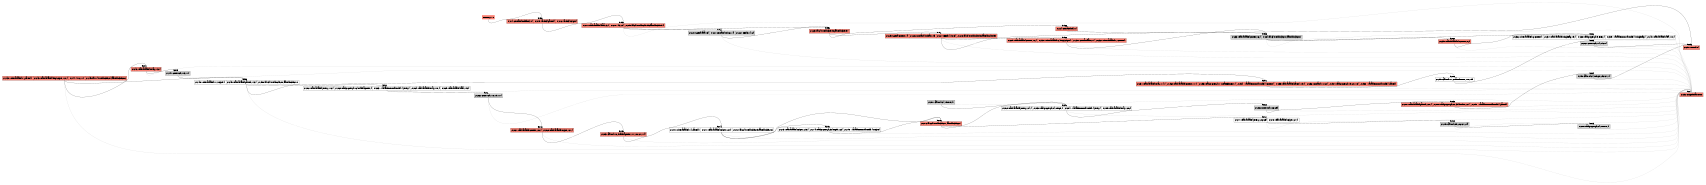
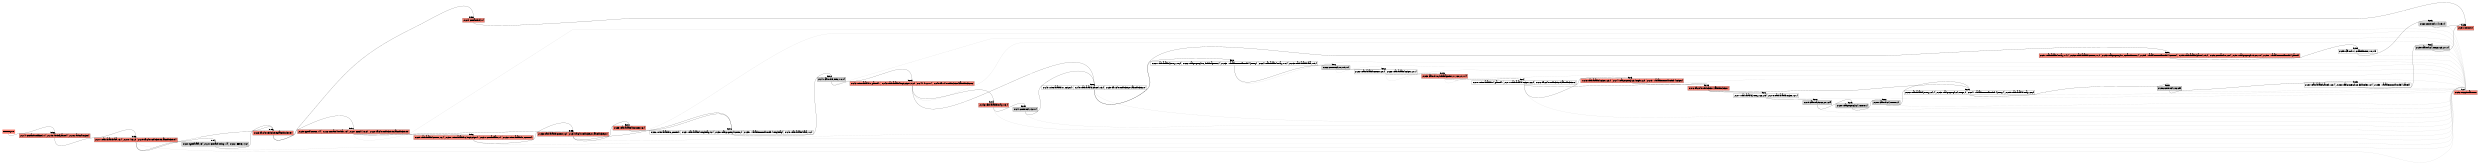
node "27233: read-variable['context',v6,-]": fillcolor lightgrey -> salmon
node "27241: call-0:0[v9,'exec',v10,v7]": added
node "27287: read-variable['parsed',v28,-]": fillcolor salmon -> white
edge "27280: read-property[v24,'remove',-]" -> "27281: call-0:0[v24,'remove',-]*": added
node "27267: read-variable['context',v20,-]": fillcolor salmon -> white
node "27273: read-variable['scripts',v23,-]": fillcolor white -> salmon
